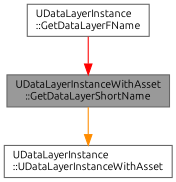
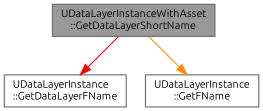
edge "UDataLayerInstance ::GetDataLayerFName" -> "UDataLayerInstanceWithAsset ::GetDataLayerShortName": reversed
node "UDataLayerInstance ::UDataLayerInstanceWithAsset": label "UDataLayerInstance ::UDataLayerInstanceWithAsset" -> "UDataLayerInstance ::GetFName"
